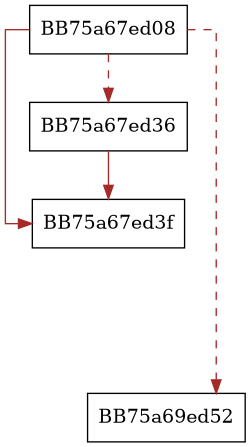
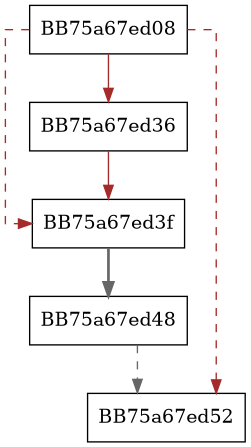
edge "BB75a67ed08" -> "BB75a67ed36": style dashed -> solid
edge "BB75a67ed08" -> "BB75a67ed3f": style solid -> dashed
node "BB75a67ed48": added
node "BB75a69ed52": label "BB75a69ed52" -> "BB75a67ed52"
